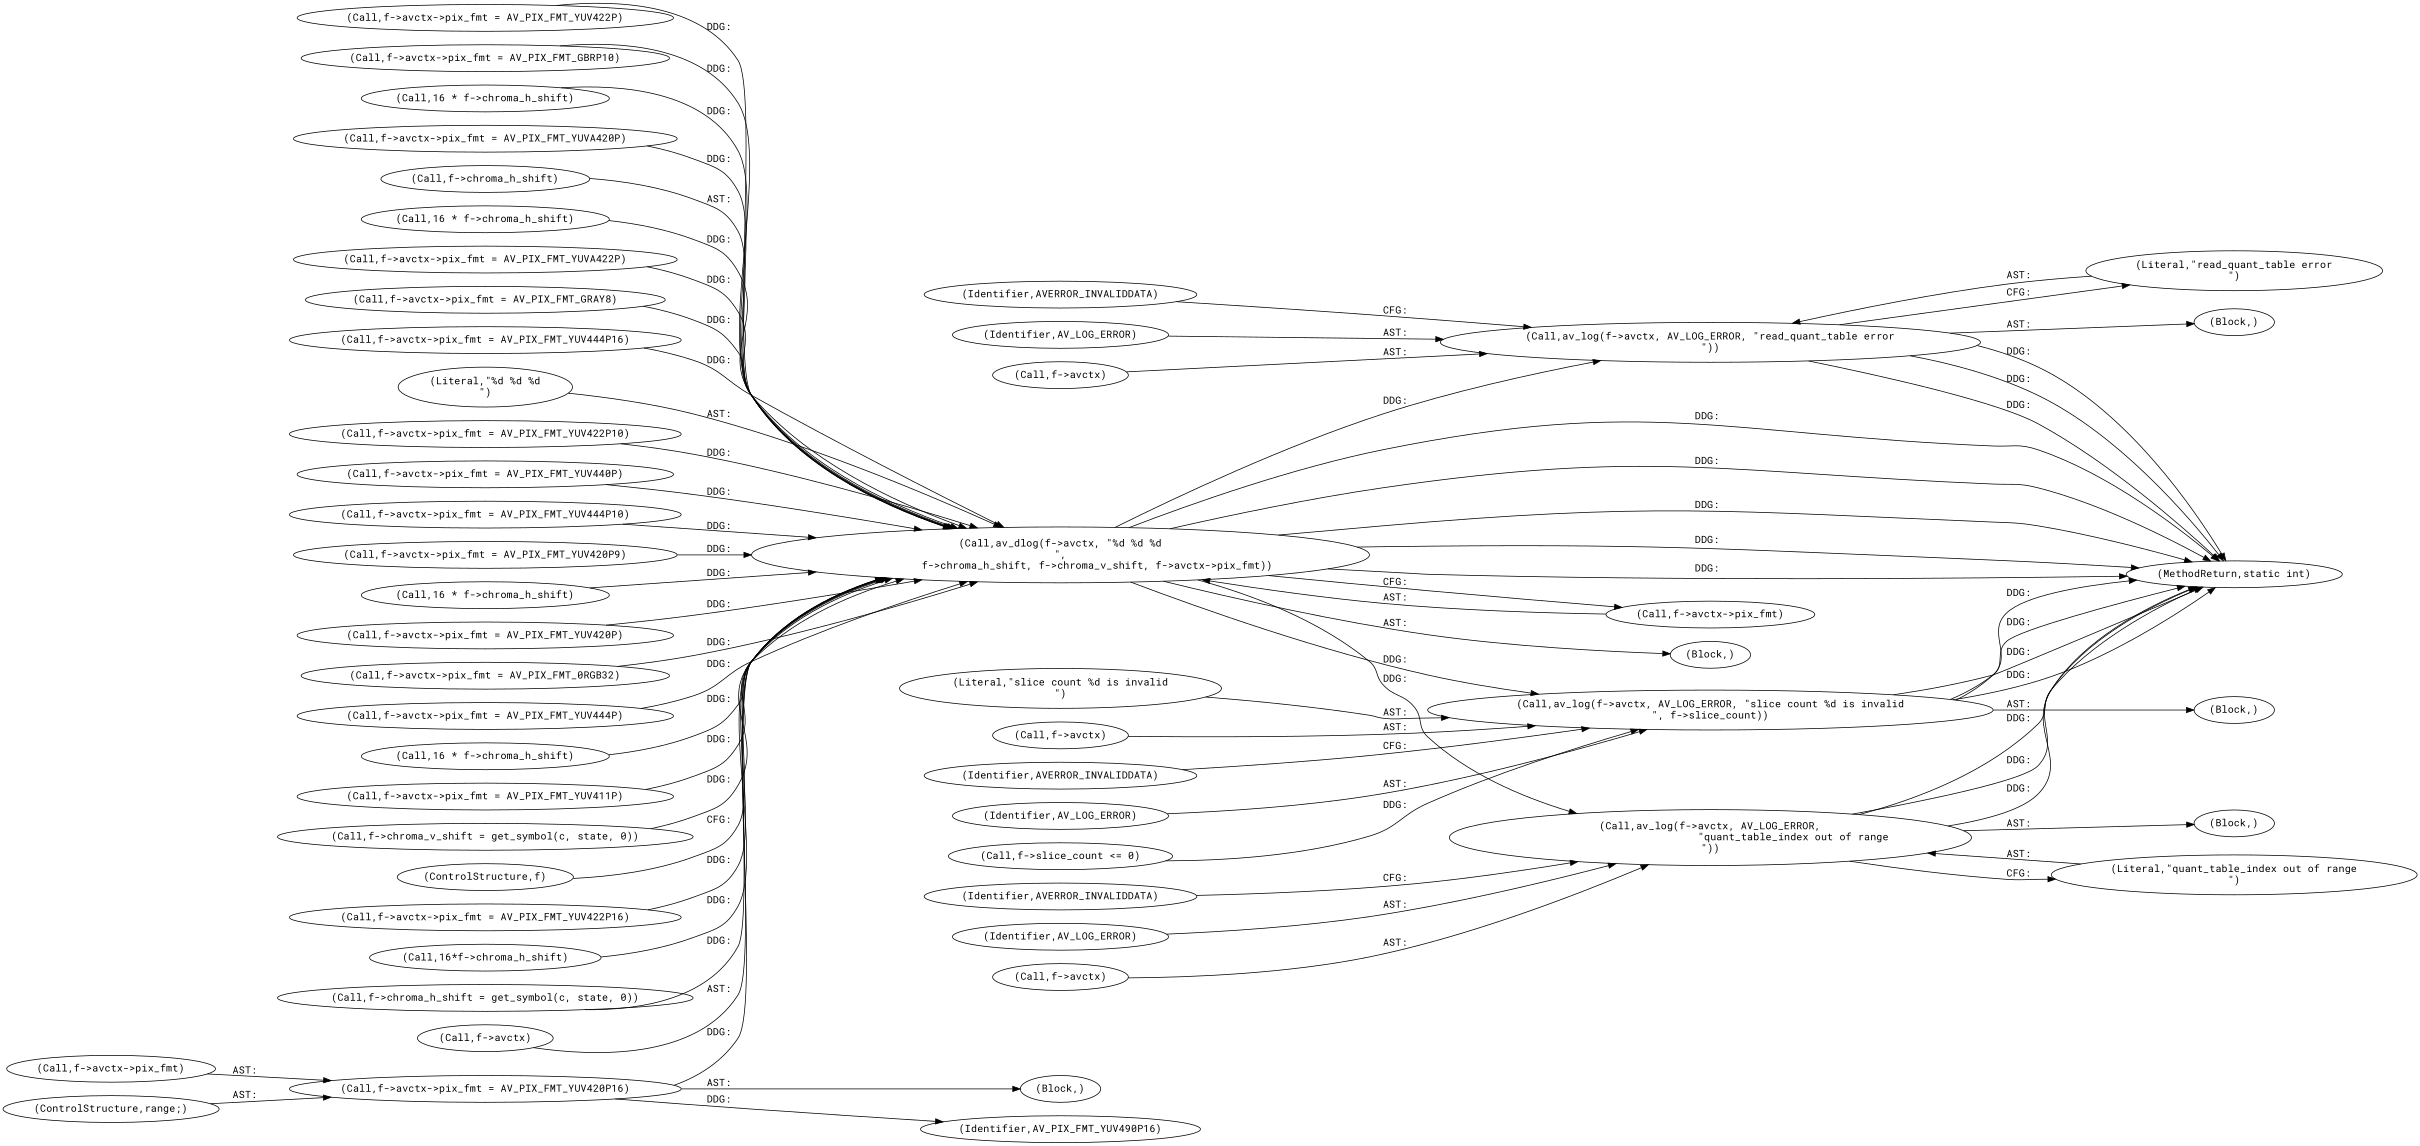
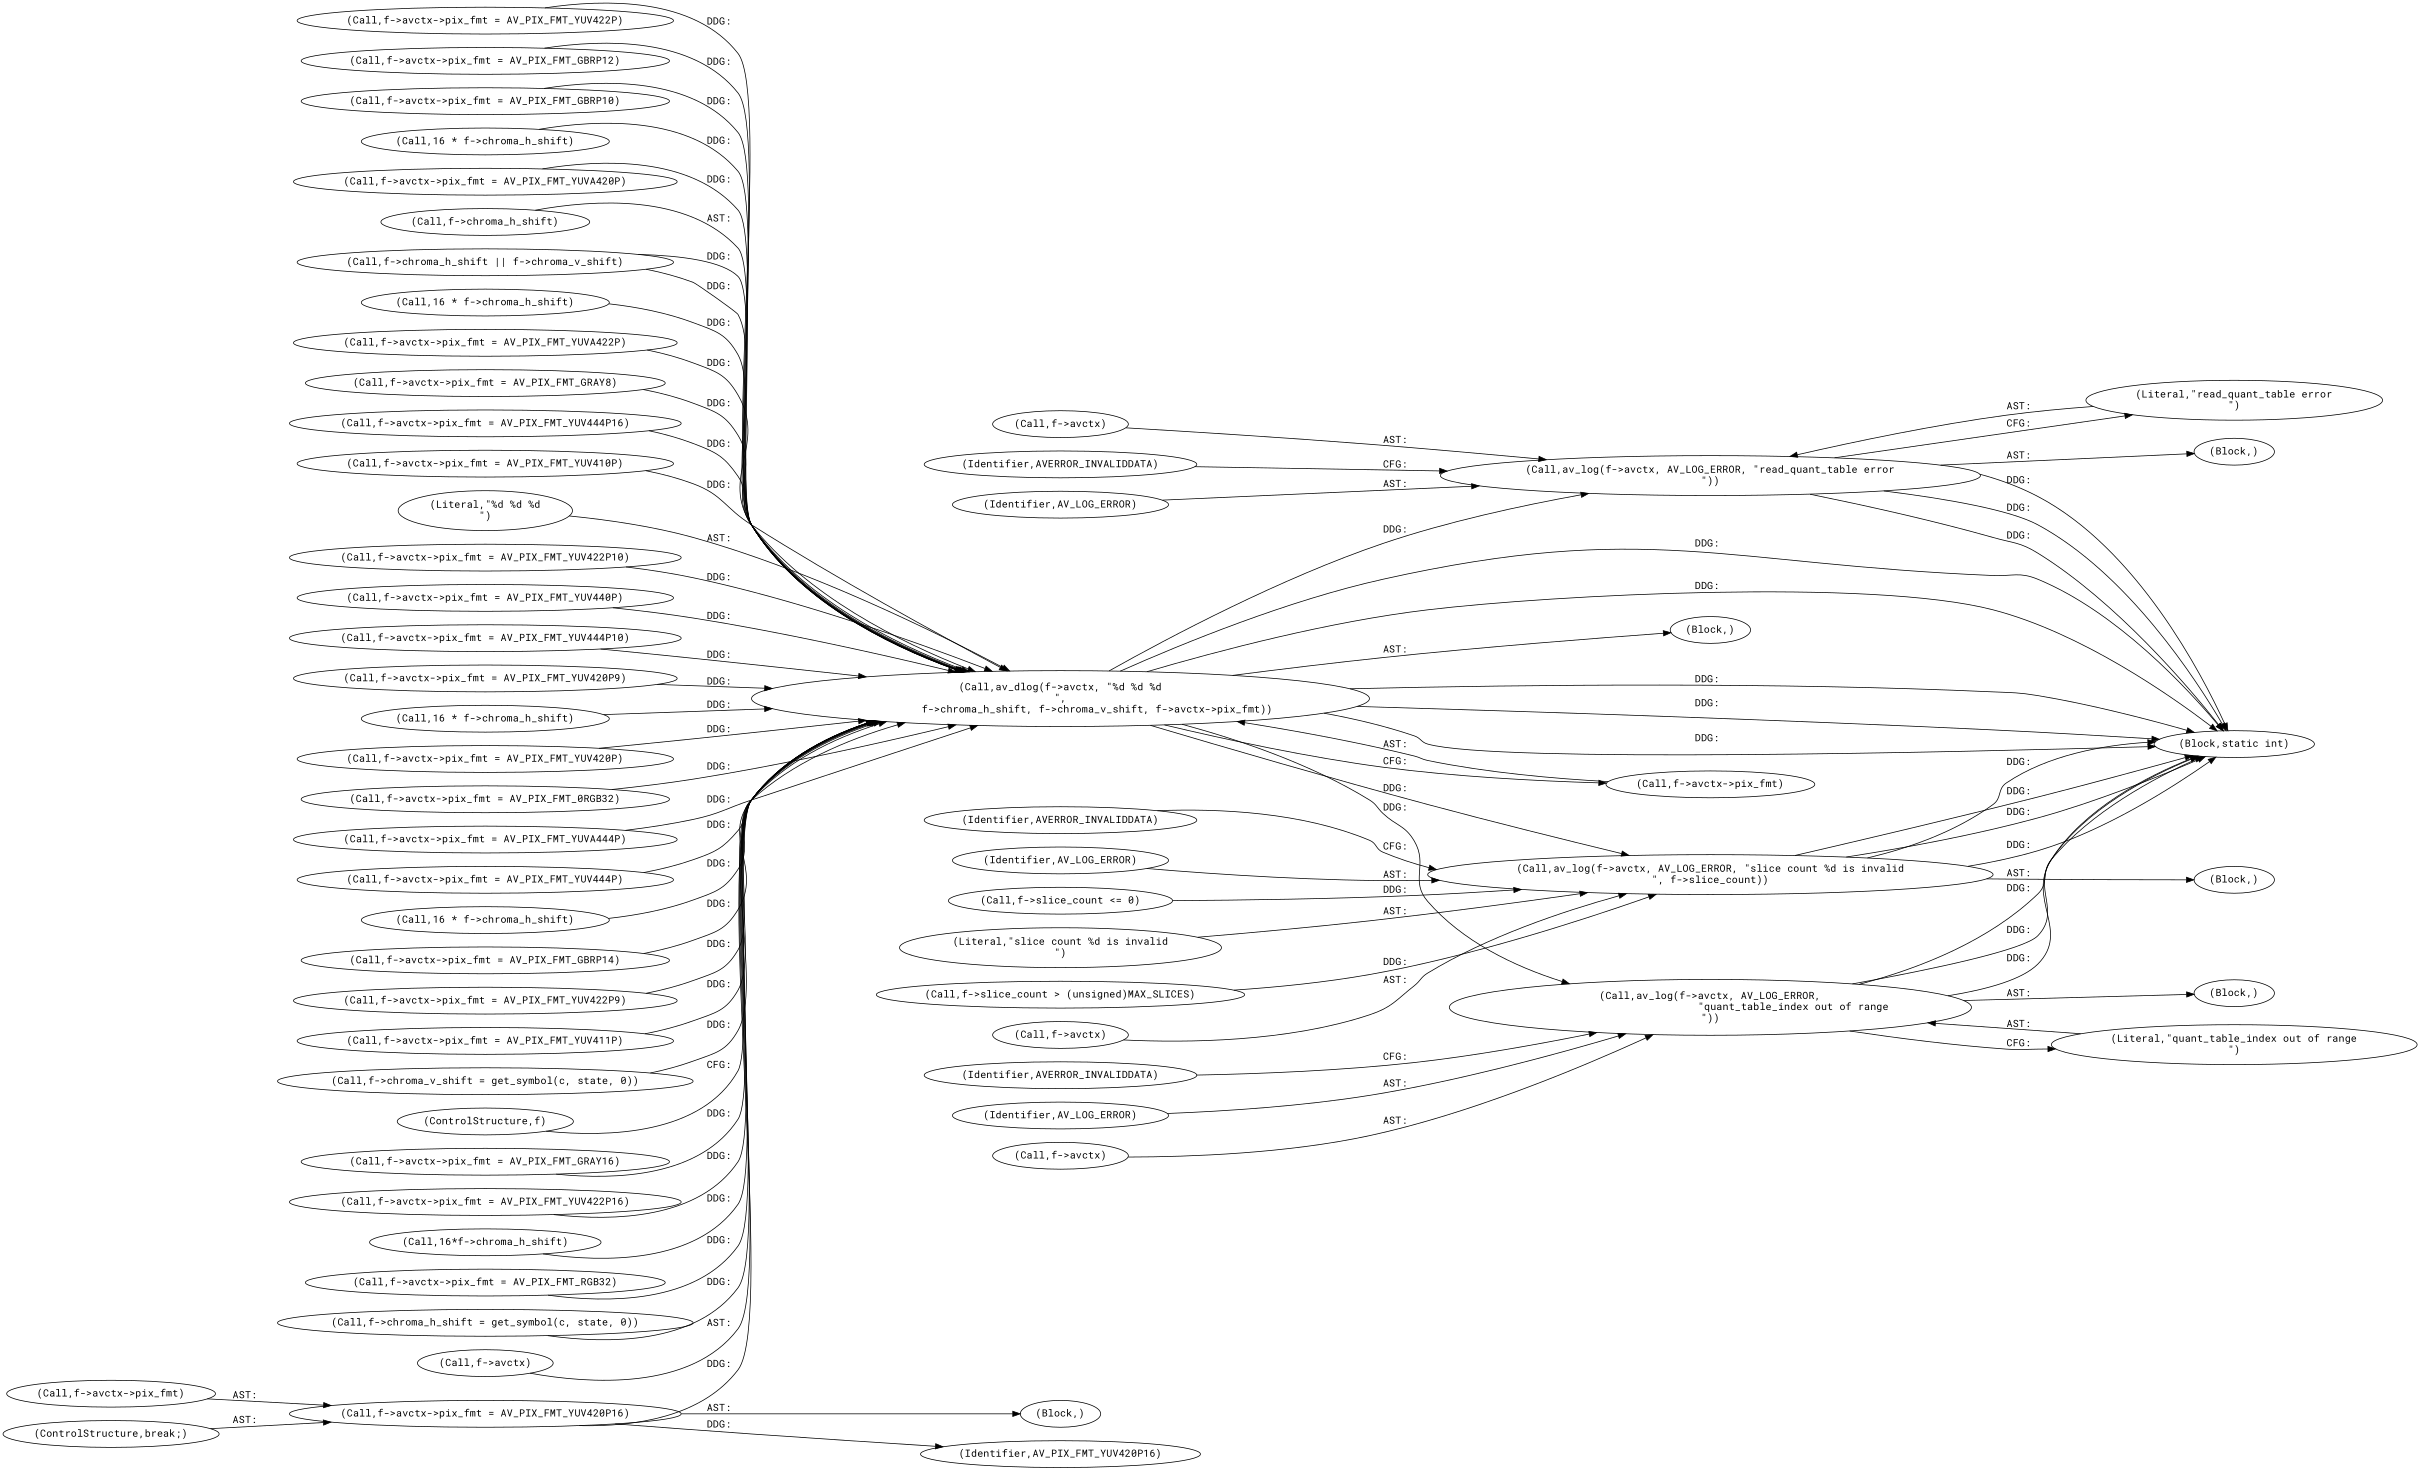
node "(Call,f->avctx->pix_fmt = AV_PIX_FMT_GBRP12)": added
node "(Call,f->chroma_h_shift || f->chroma_v_shift)": added
node "(Call,f->avctx->pix_fmt = AV_PIX_FMT_YUV410P)": added
node "(MethodReturn,static int)": label "(MethodReturn,static int)" -> "(Block,static int)"
node "(Call,f->avctx->pix_fmt = AV_PIX_FMT_YUVA444P)": added
node "(Call,f->avctx->pix_fmt = AV_PIX_FMT_GBRP14)": added
node "(Call,f->slice_count > (unsigned)MAX_SLICES)": added
node "(Call,f->avctx->pix_fmt = AV_PIX_FMT_YUV422P9)": added
node "(ControlStructure,range;)": label "(ControlStructure,range;)" -> "(ControlStructure,break;)"
node "(Identifier,AV_PIX_FMT_YUV490P16)": label "(Identifier,AV_PIX_FMT_YUV490P16)" -> "(Identifier,AV_PIX_FMT_YUV420P16)"
node "(Call,f->avctx->pix_fmt = AV_PIX_FMT_GRAY16)": added
node "(Call,f->avctx->pix_fmt = AV_PIX_FMT_RGB32)": added
